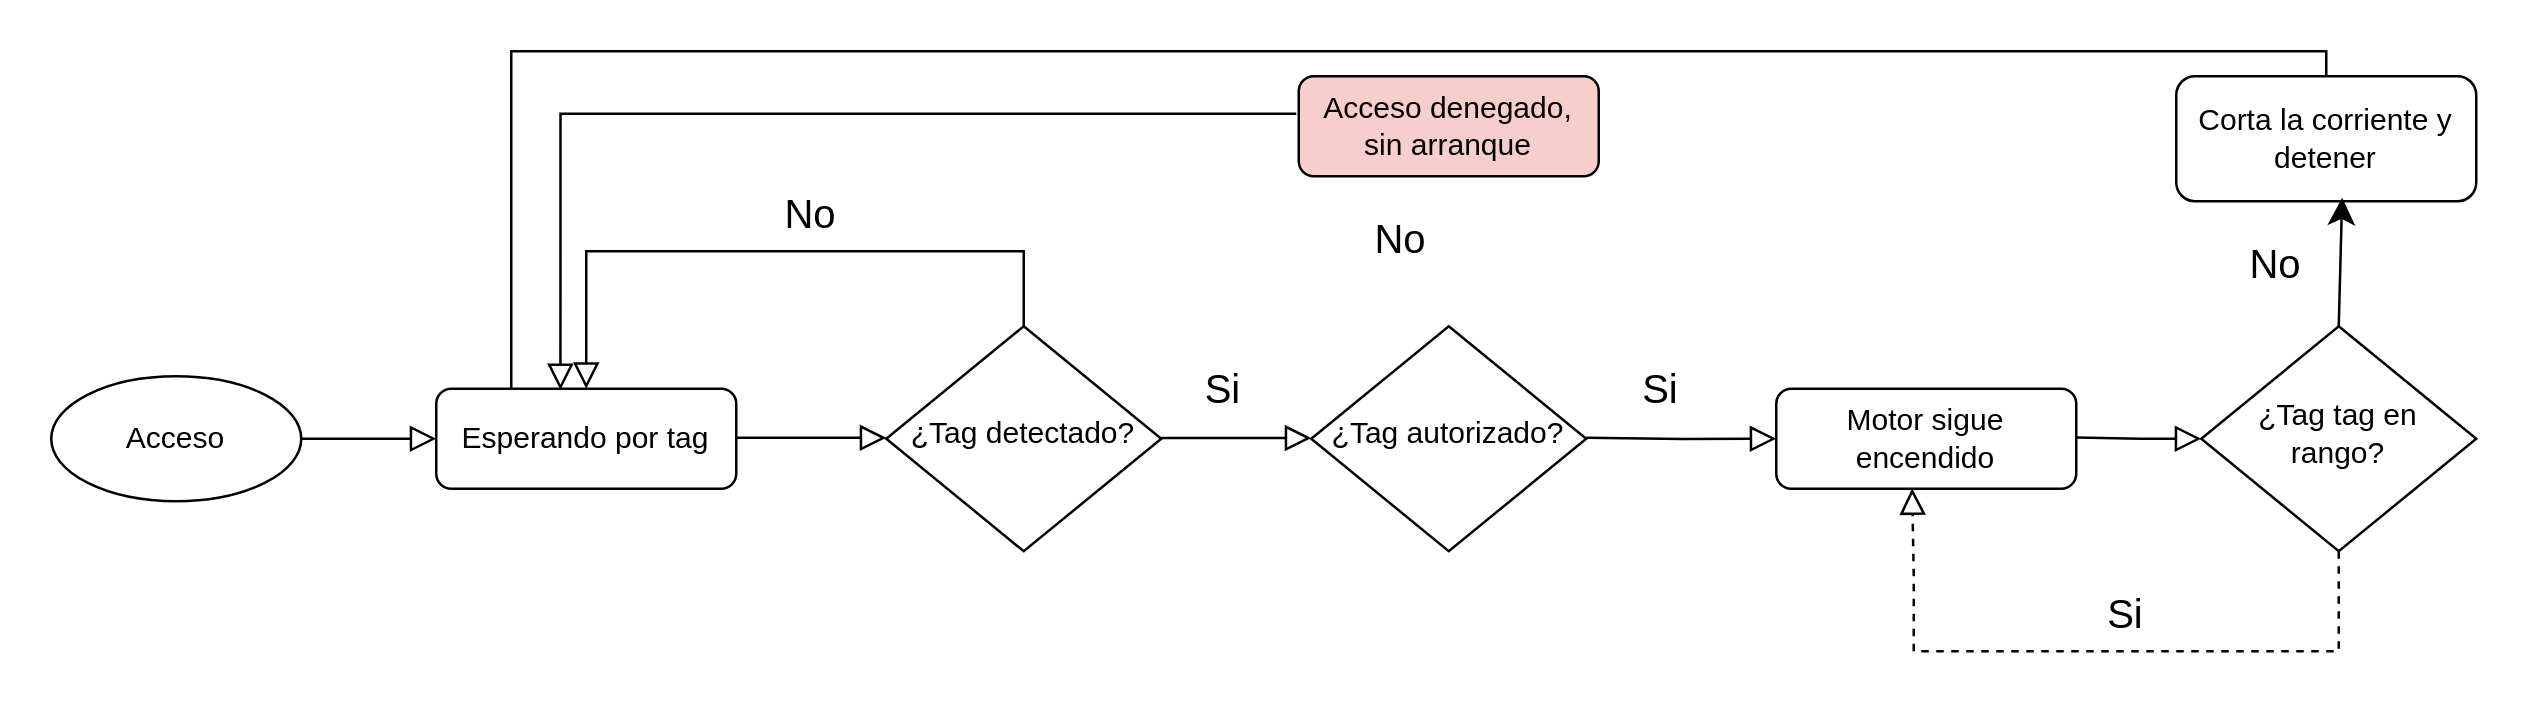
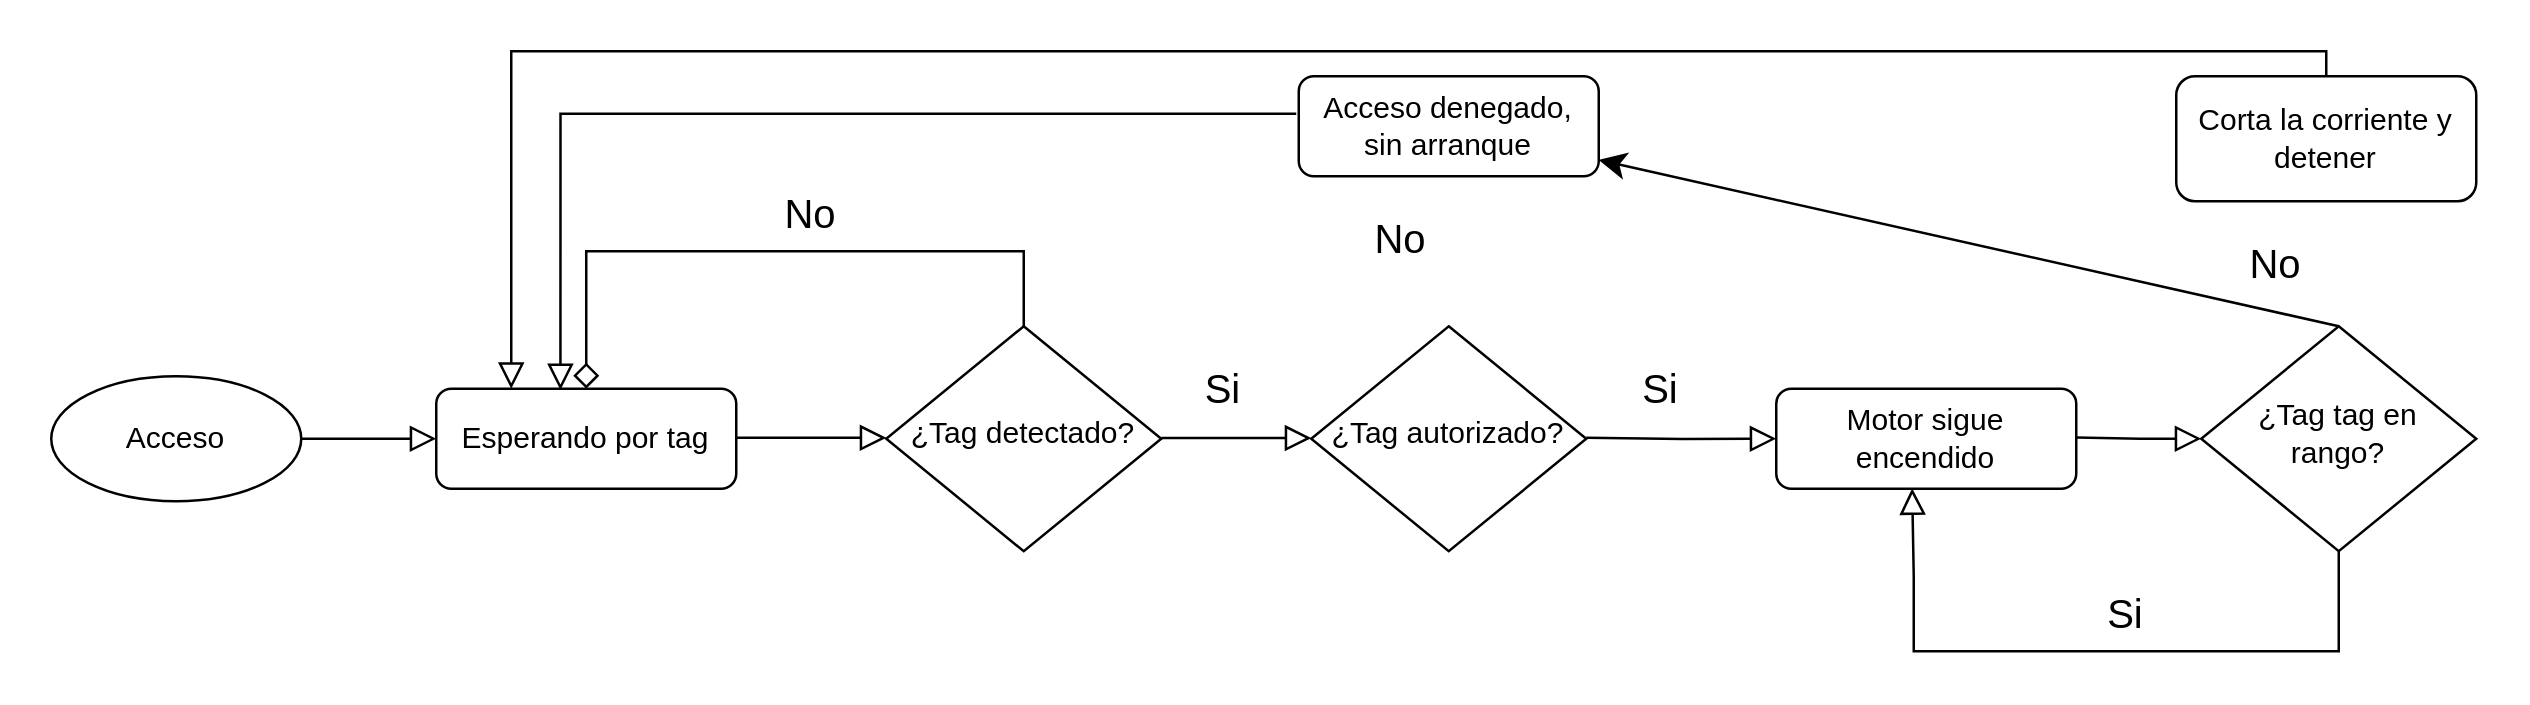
node "Acceso denegado, sin arranque": fillcolor #f8cecc -> #ffffff
edge "¿Tag tag en rango?" -> "Corta la corriente y detener": now "¿Tag tag en rango?" -> "Acceso denegado, sin arranque"
edge "¿Tag detectado?" -> "Esperando por tag": arrowhead block -> diamond
edge "Corta la corriente y detener" -- "Esperando por tag": arrowhead none -> block
edge "¿Tag tag en rango?" -> "Motor sigue encendido": style dashed -> solid
